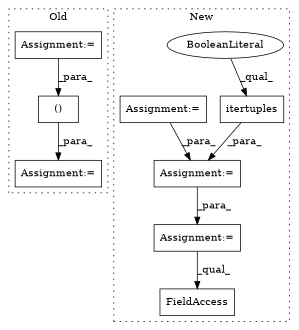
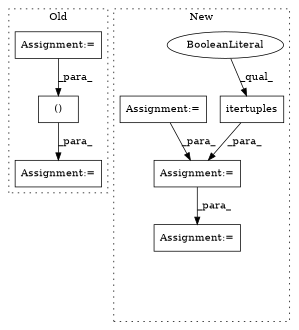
node "FieldAccess": removed
